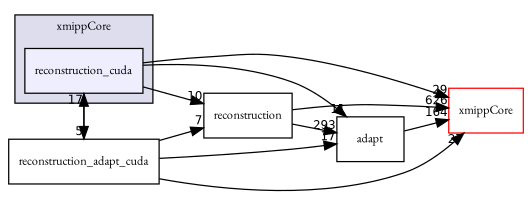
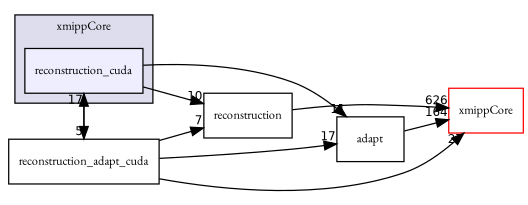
edge "reconstruction_cuda" -> "xmippCore": removed
edge "reconstruction" -> "adapt": removed
